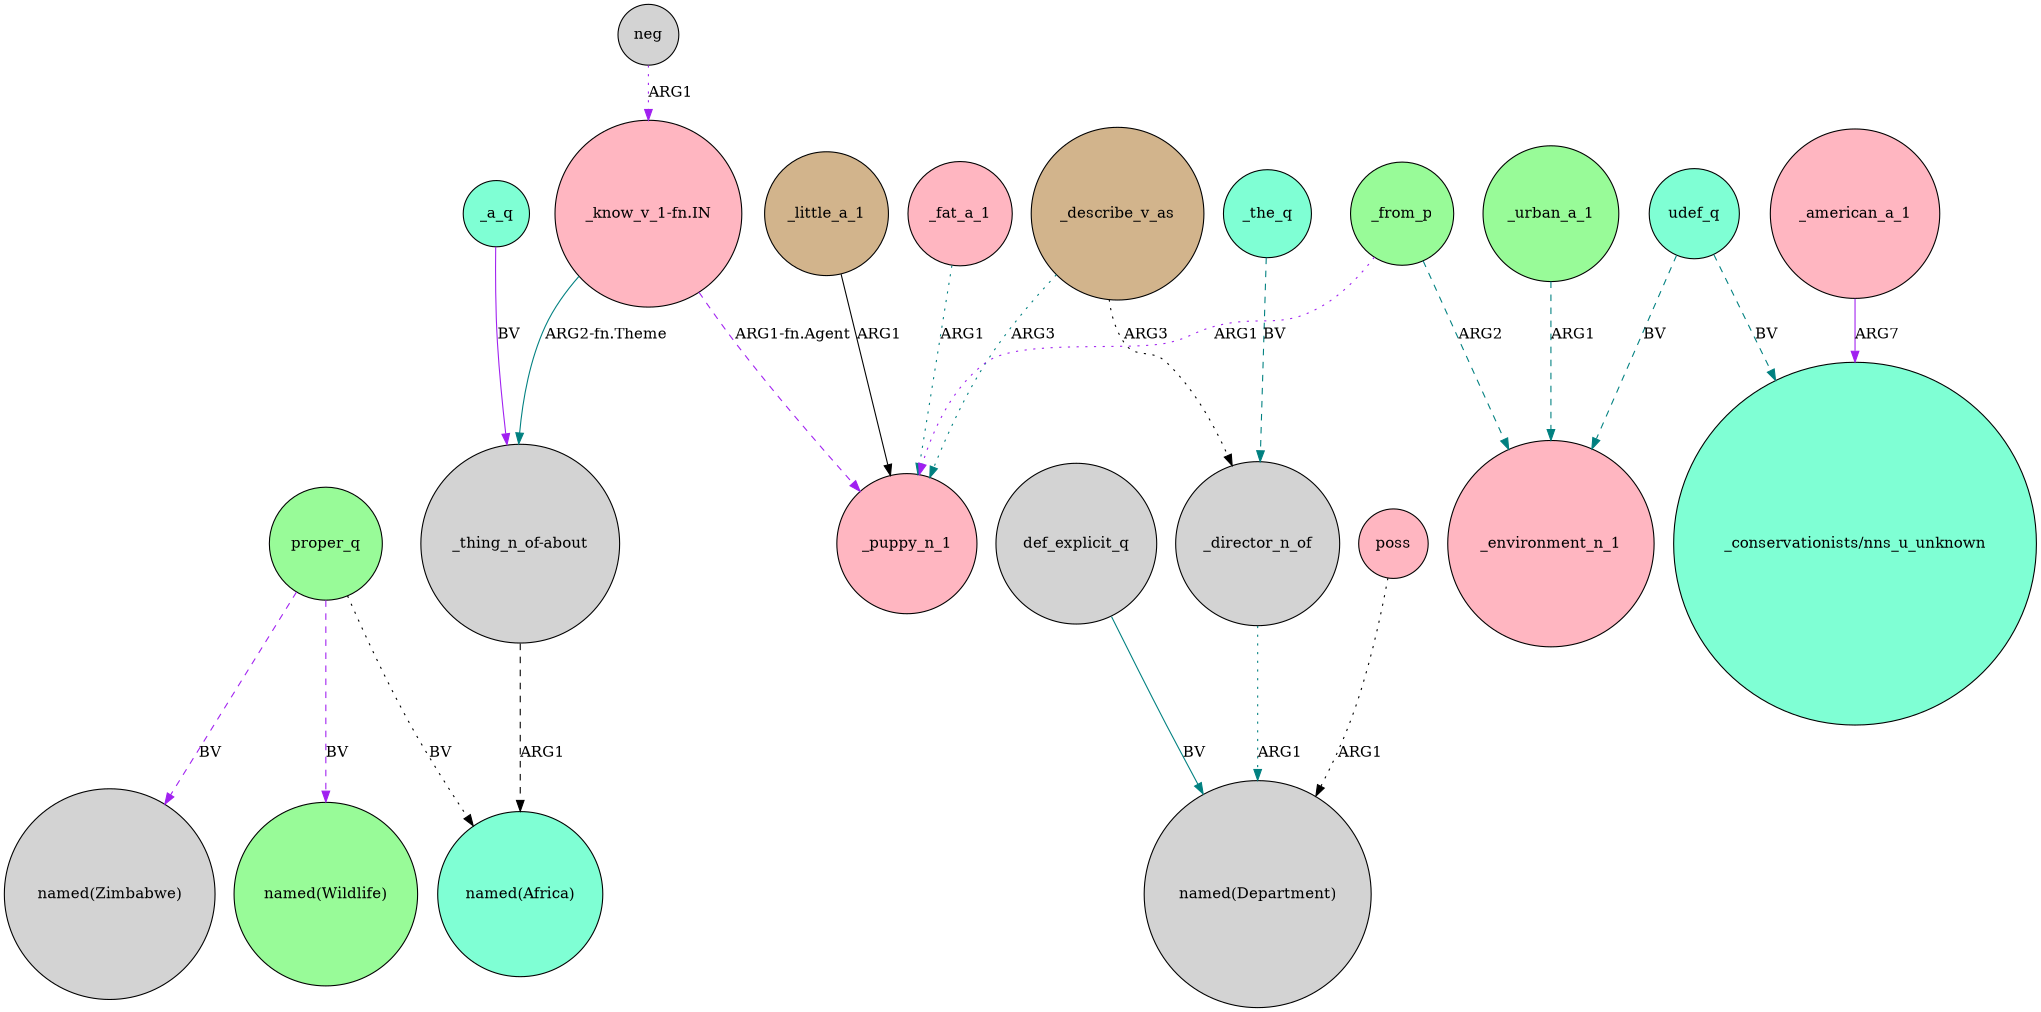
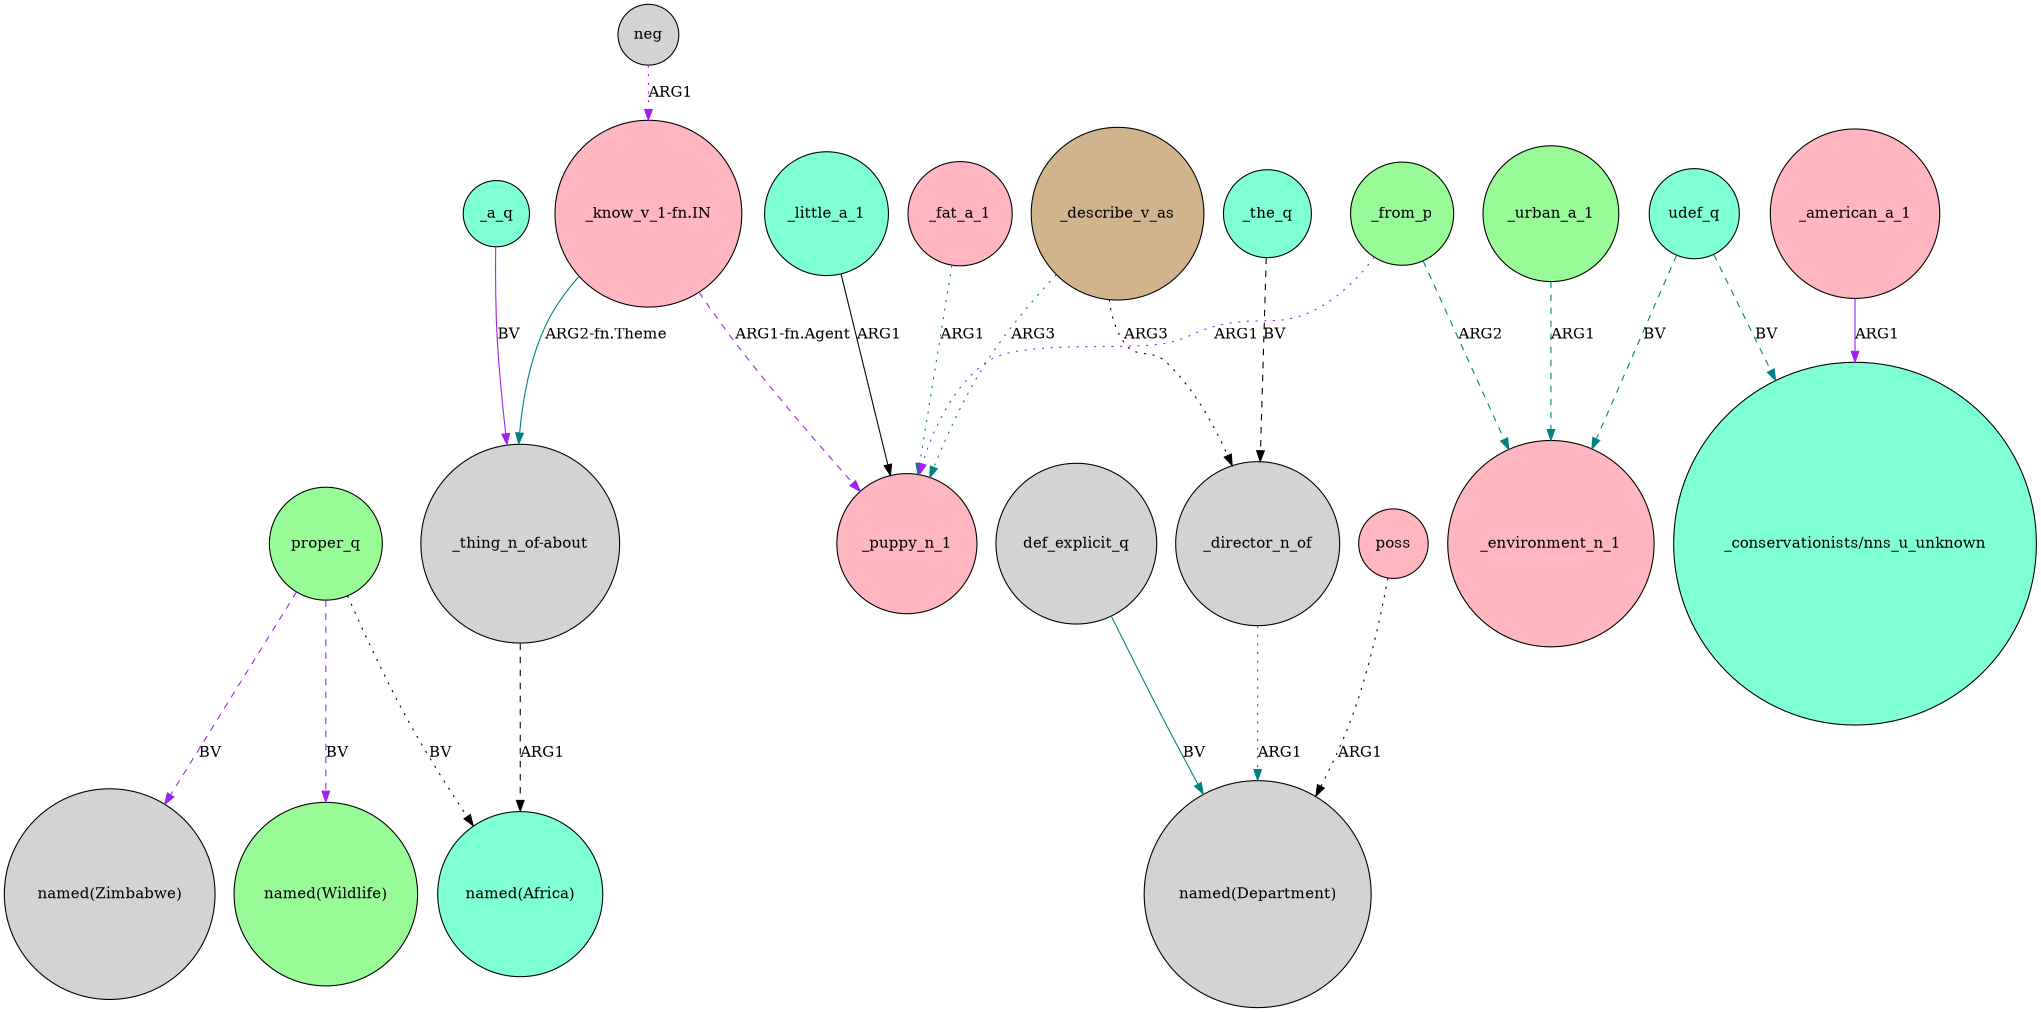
node "_little_a_1": fillcolor tan -> aquamarine
edge "_american_a_1" -> "_conservationists/nns_u_unknown": label "ARG7" -> "ARG1"
edge "_the_q" -> "_director_n_of": color teal -> black
